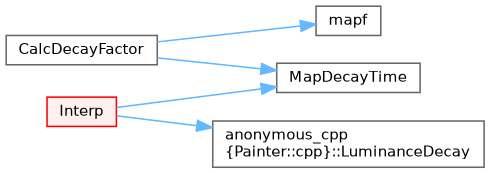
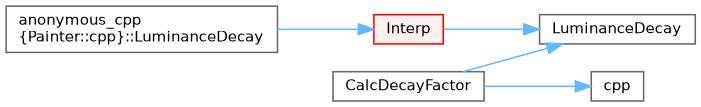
node "mapf": label "mapf" -> "cpp"
node "MapDecayTime": label "MapDecayTime" -> "LuminanceDecay"
edge "Interp" -> "anonymous_cpp {Painter::cpp}::LuminanceDecay": reversed
